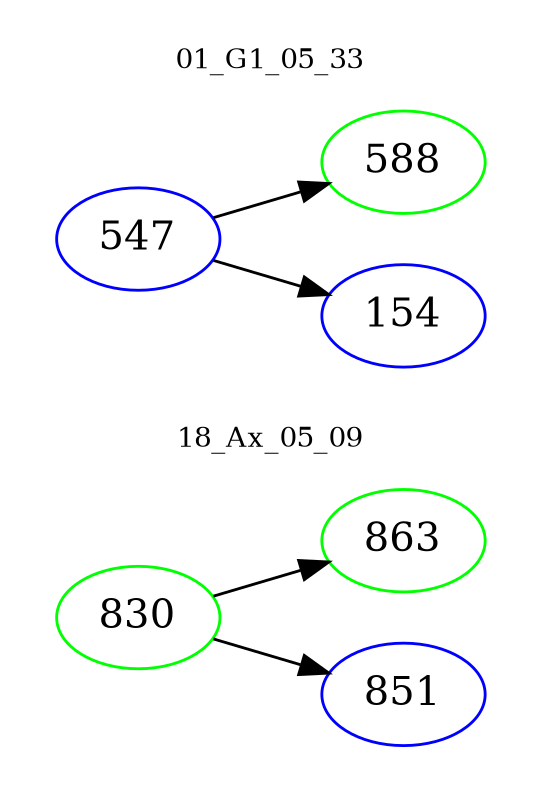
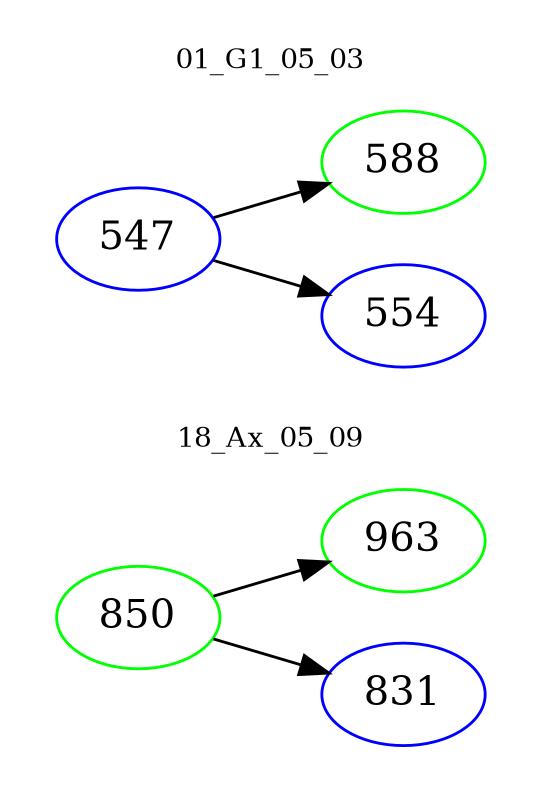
cluster "01_G1_05_33": label "01_G1_05_33" -> "01_G1_05_03"
node "154": label "154" -> "554"
node "863": label "863" -> "963"
node "830": label "830" -> "850"
node "851": label "851" -> "831"
